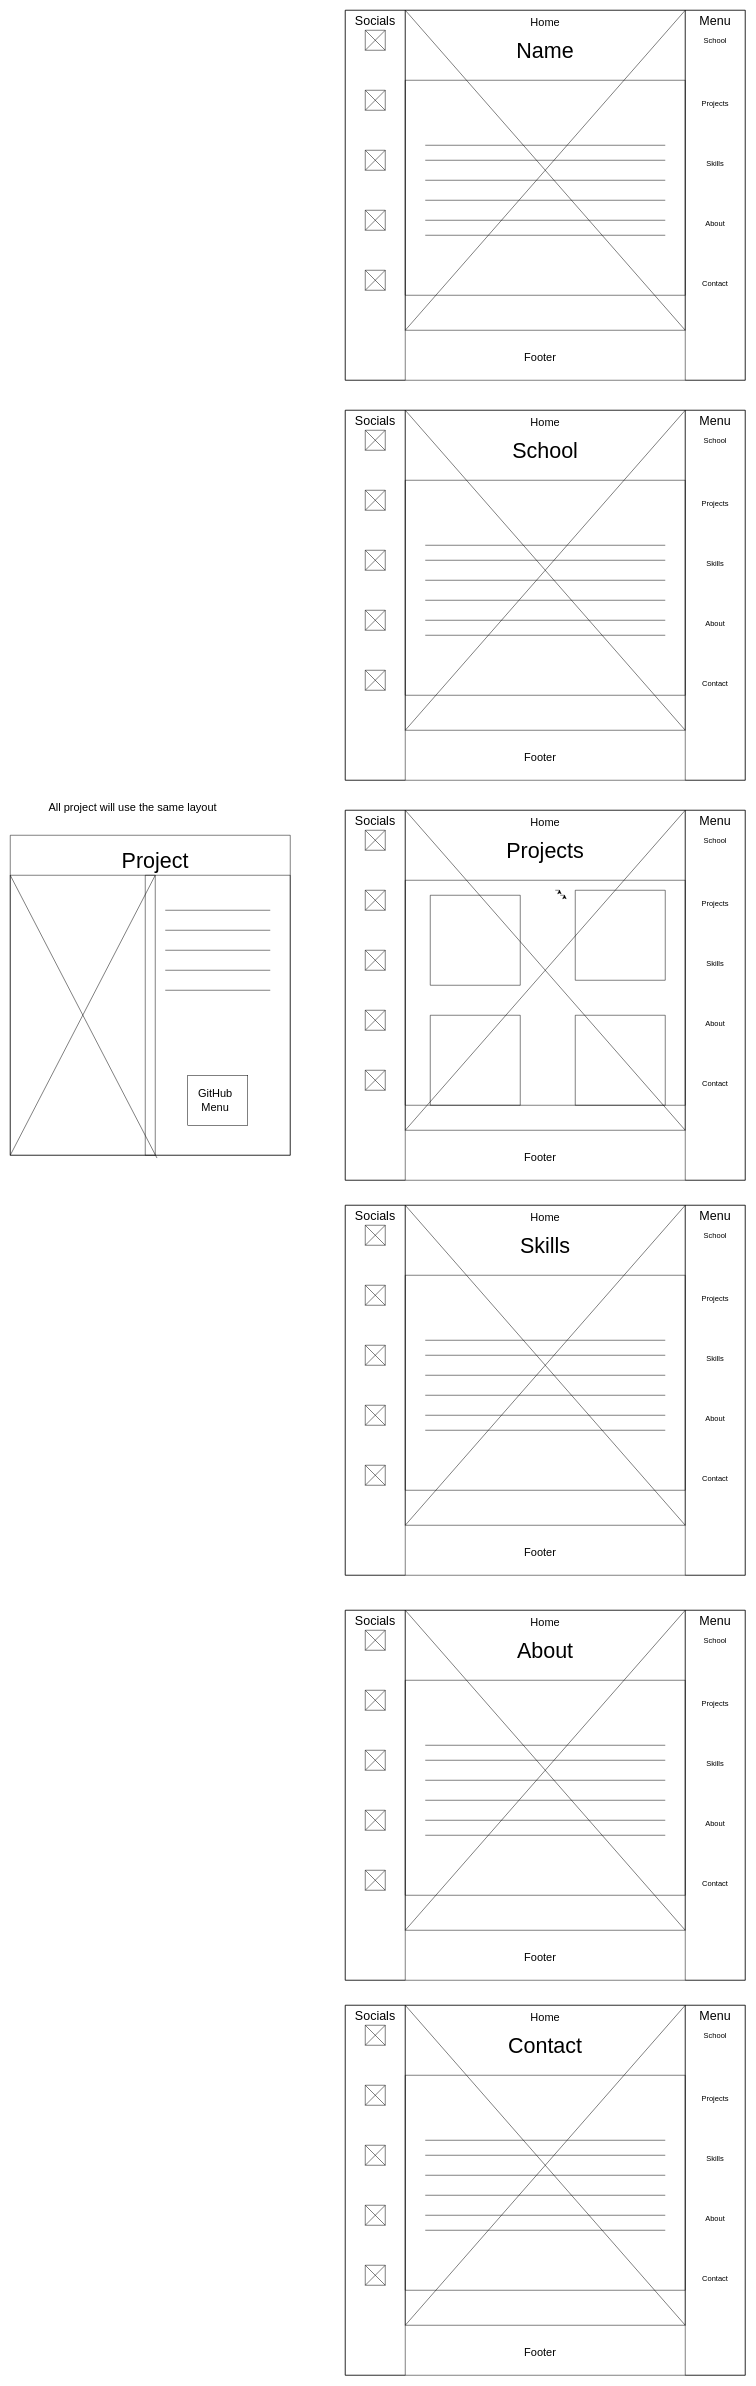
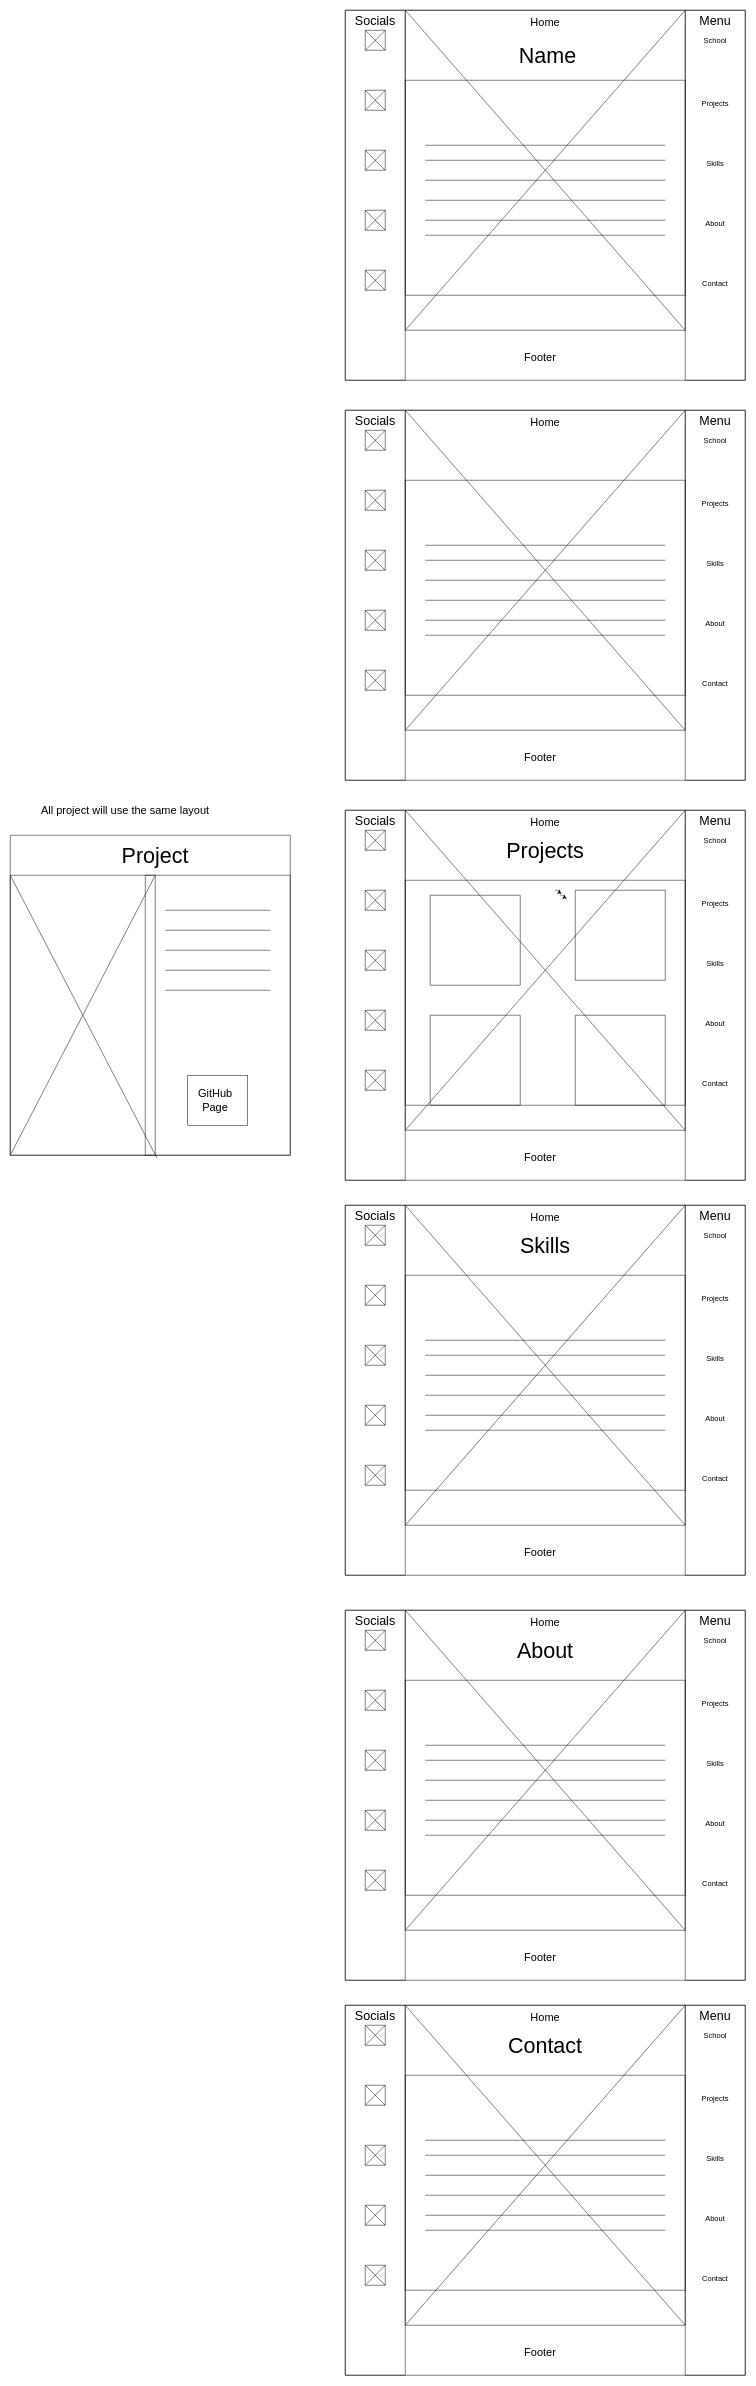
node "Name": moved (545, 50) -> (548, 55)
node "School": removed
node "All project will use the same layout": moved (133, 808) -> (125, 810)
node "Project": moved (155, 860) -> (155, 855)
node "GitHub Menu": label "GitHub Menu" -> "GitHub Page"
